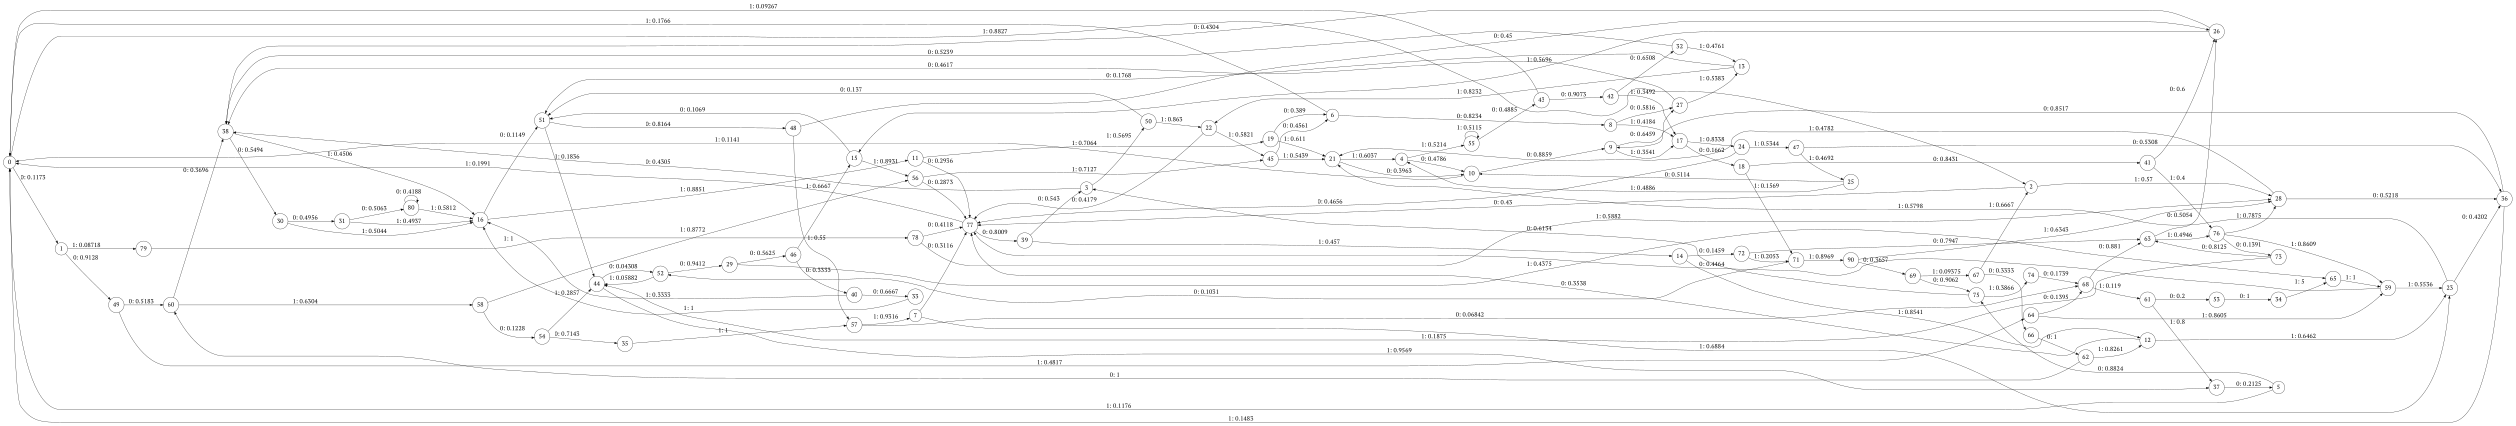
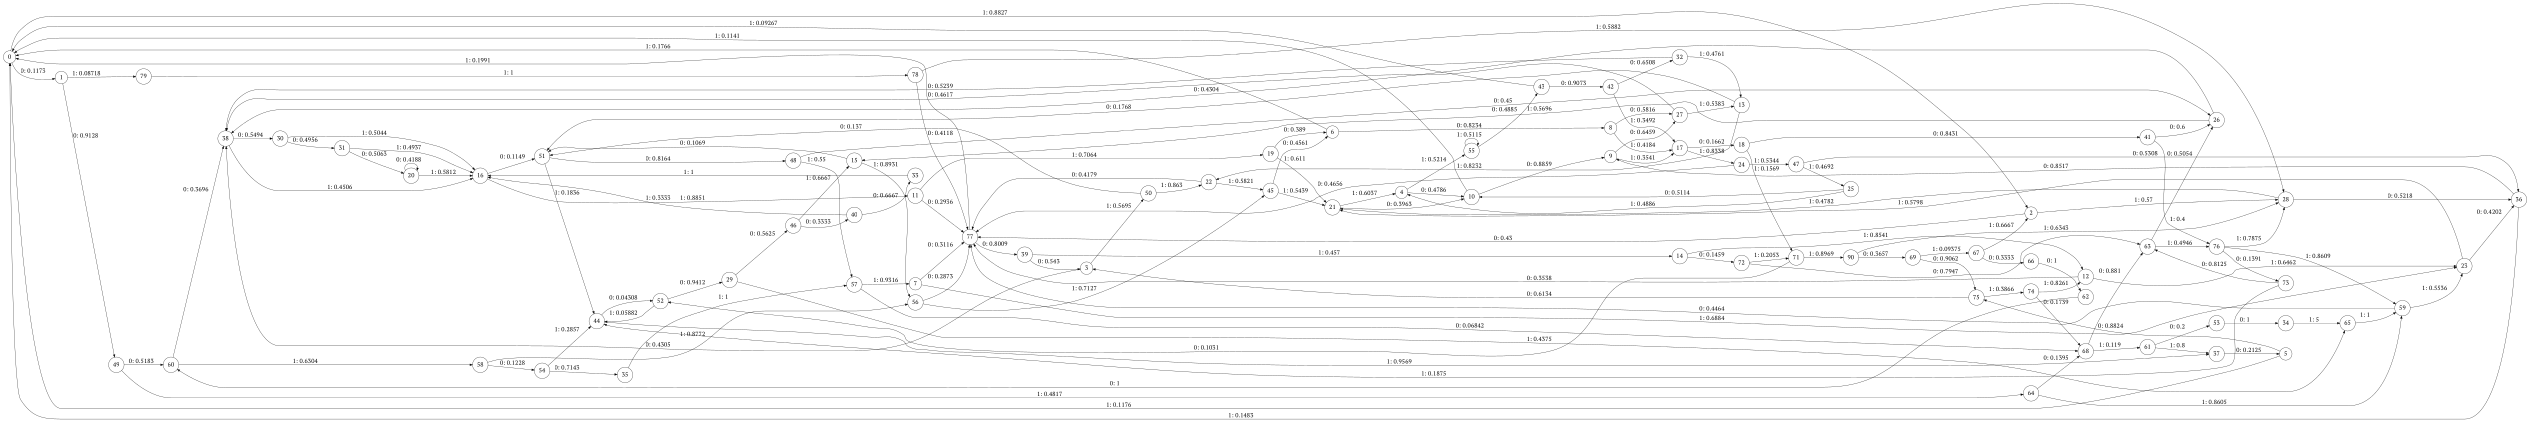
node "80": label "80" -> "20"
edge "62" -> "12": now "74" -> "12"
